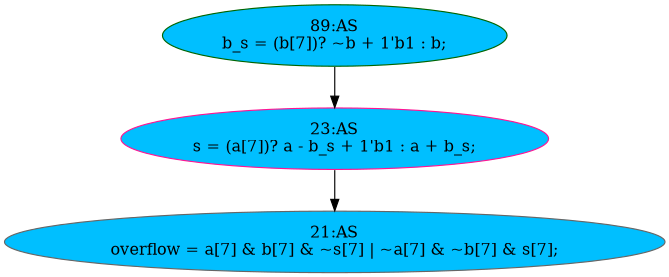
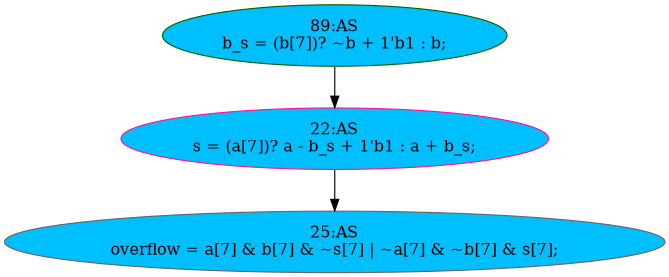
node "23:AS s = (a[7])? a - b_s + 1'b1 : a + b_s;": label "23:AS s = (a[7])? a - b_s + 1'b1 : a + b_s;" -> "22:AS s = (a[7])? a - b_s + 1'b1 : a + b_s;"
node "21:AS overflow = a[7] & b[7] & ~s[7] | ~a[7] & ~b[7] & s[7];": label "21:AS overflow = a[7] & b[7] & ~s[7] | ~a[7] & ~b[7] & s[7];" -> "25:AS overflow = a[7] & b[7] & ~s[7] | ~a[7] & ~b[7] & s[7];"
